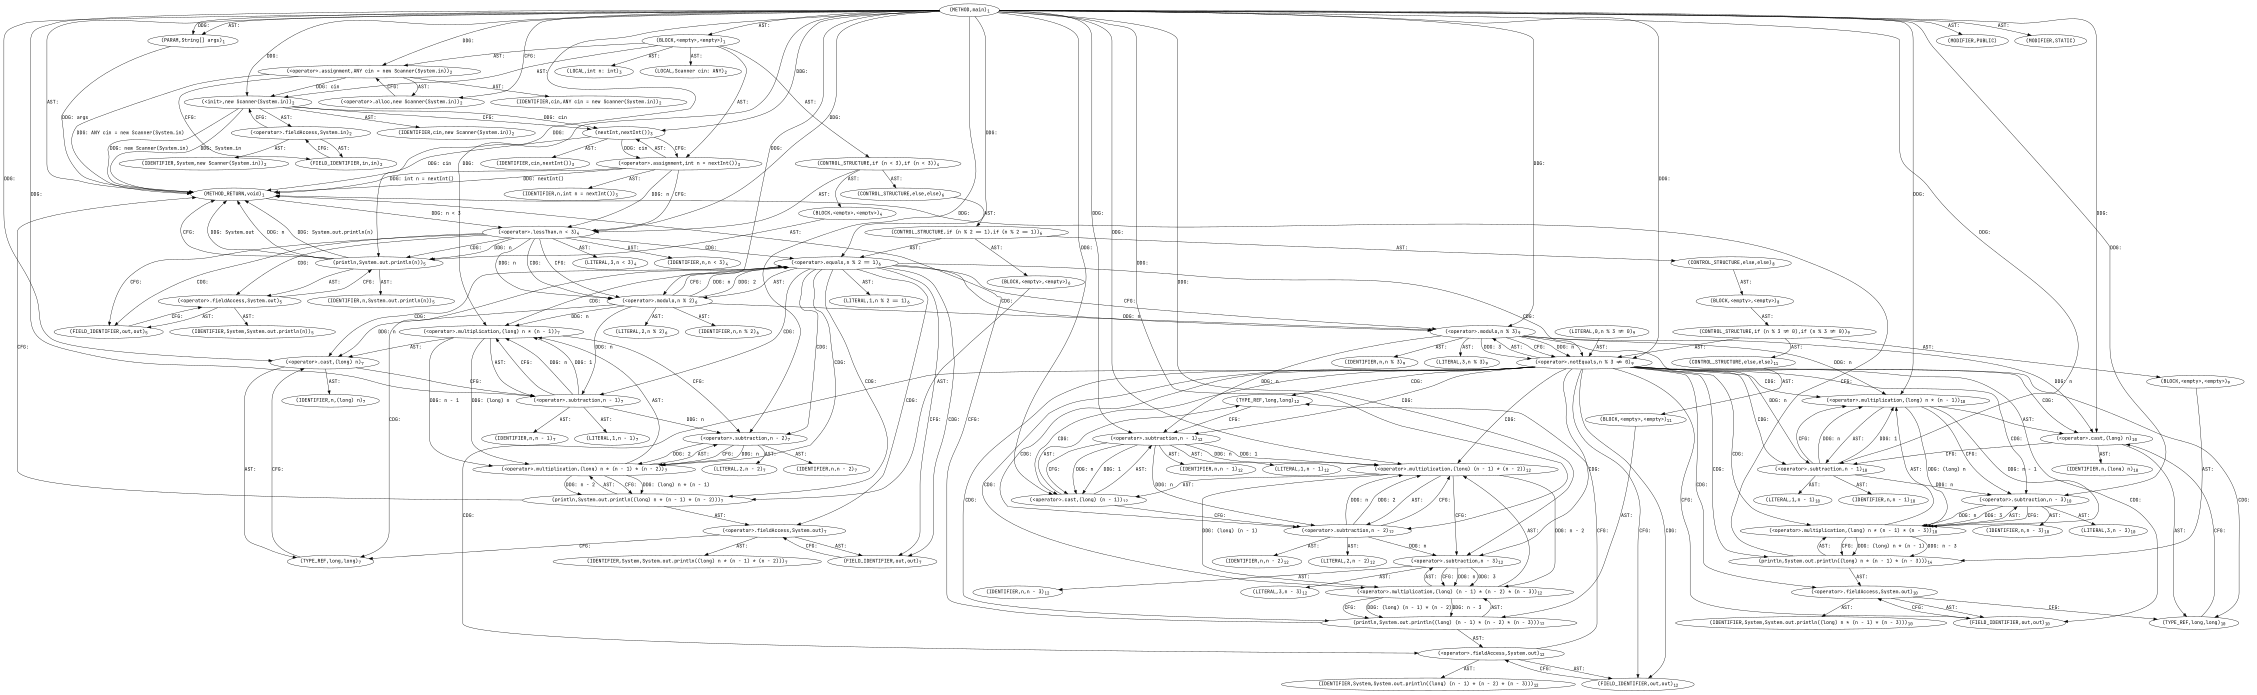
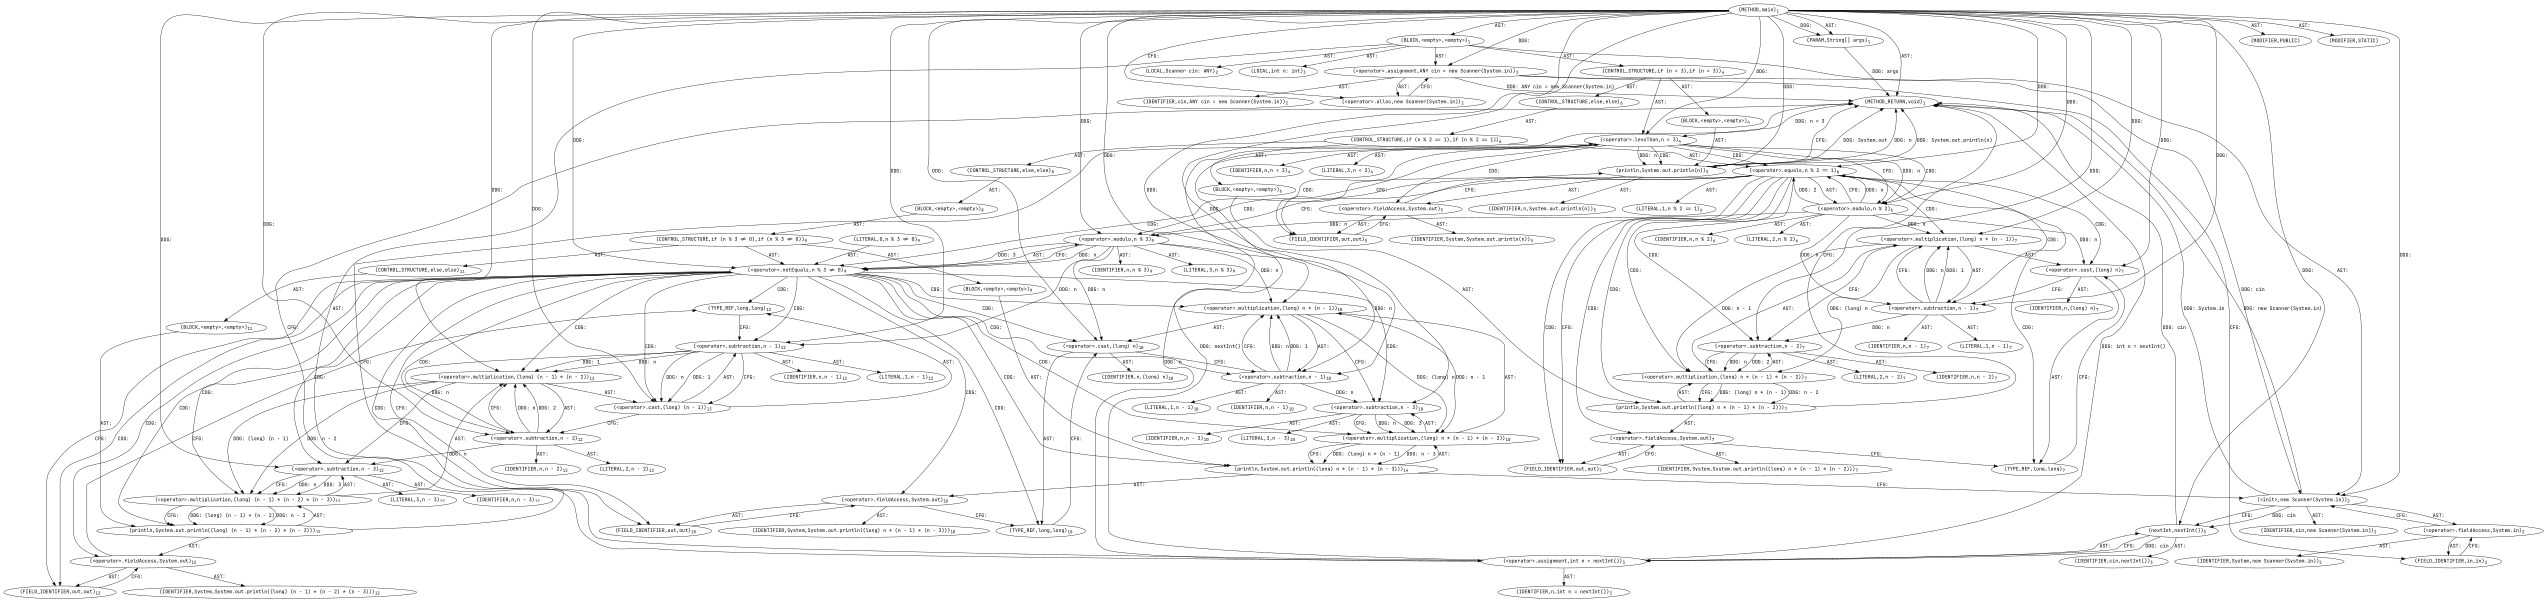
edge "(println,System.out.println((long) n * (n - 1) * (n - 3)))" -> "(METHOD_RETURN,void)": now "(println,System.out.println((long) n * (n - 1) * (n - 3)))" -> "(<init>,new Scanner(System.in))"
node "(<operator>.cast,(long) (n - 1))": text "12" -> "13"
